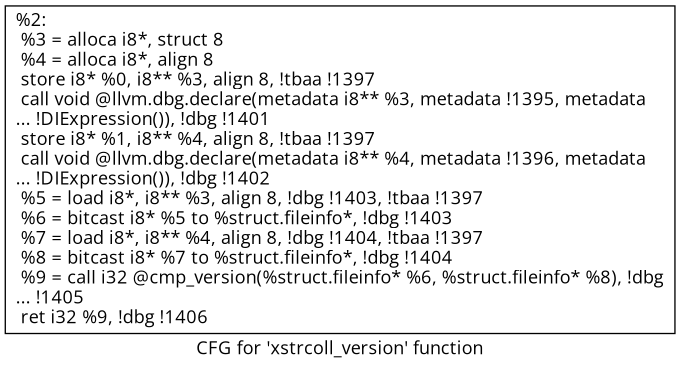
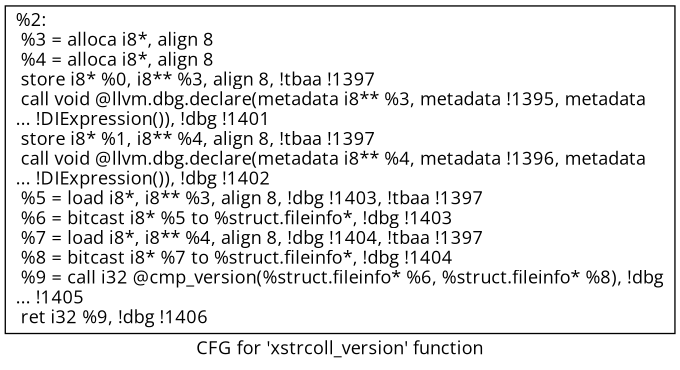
node "%2:": text "%3 = alloca i8*, struct 8" -> "%3 = alloca i8*, align 8"
